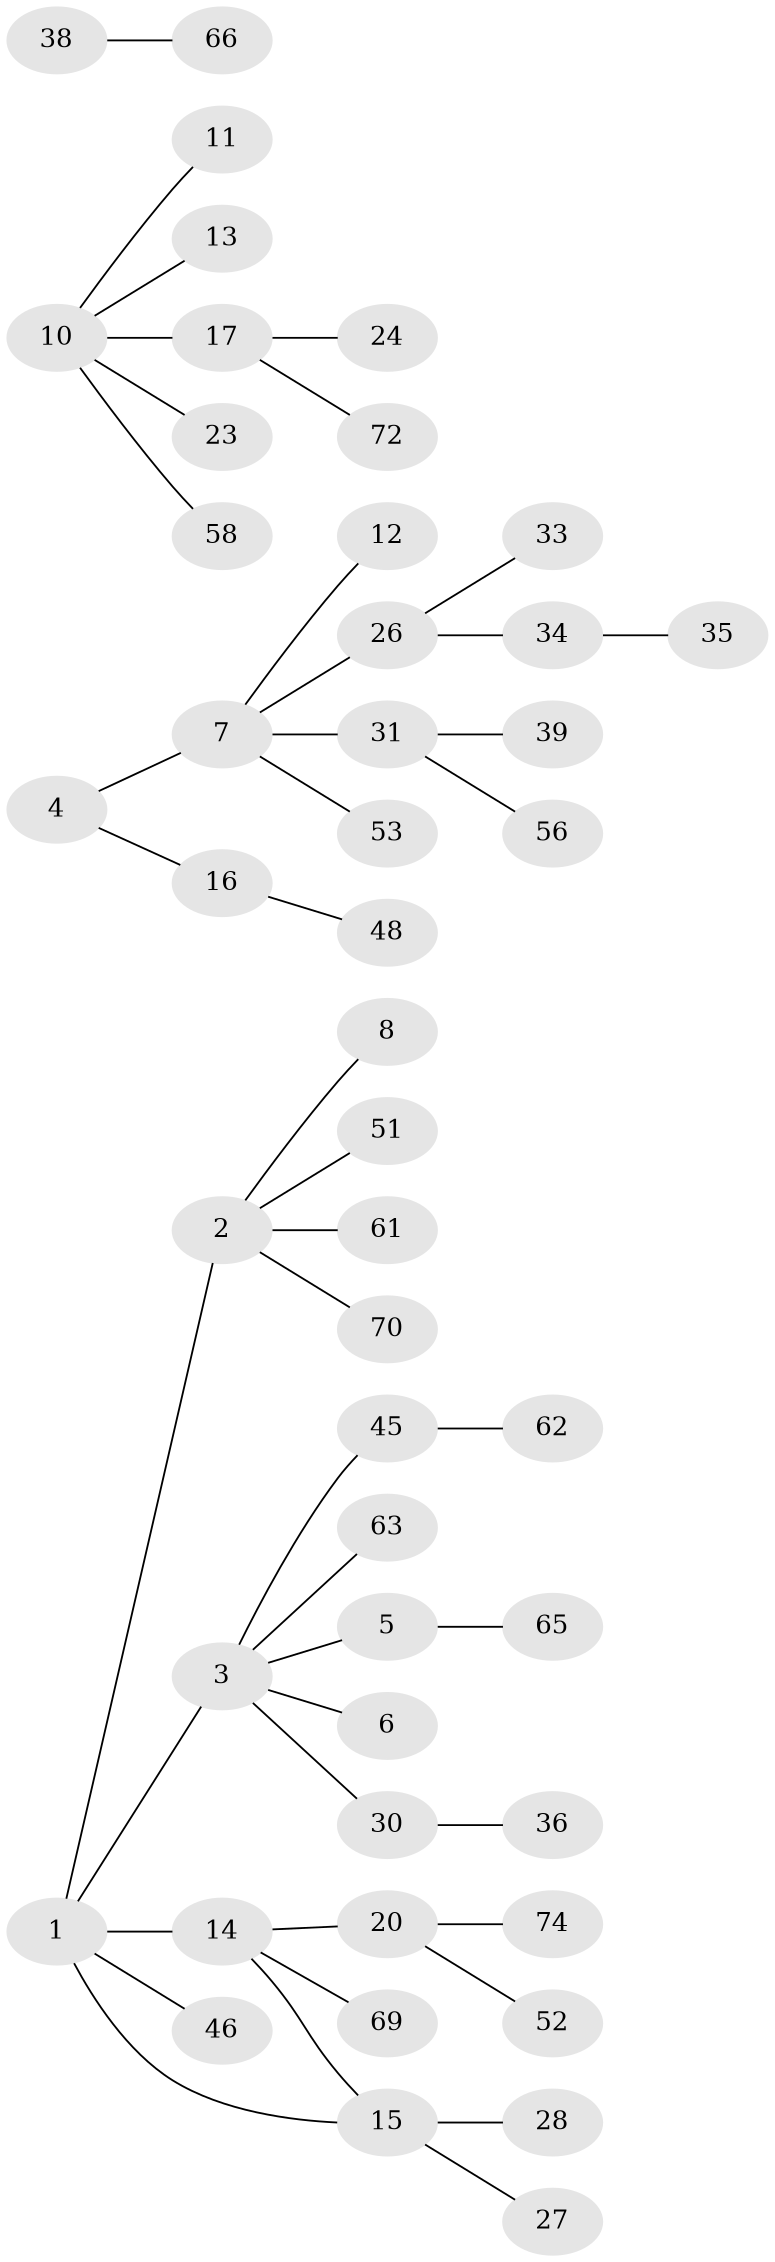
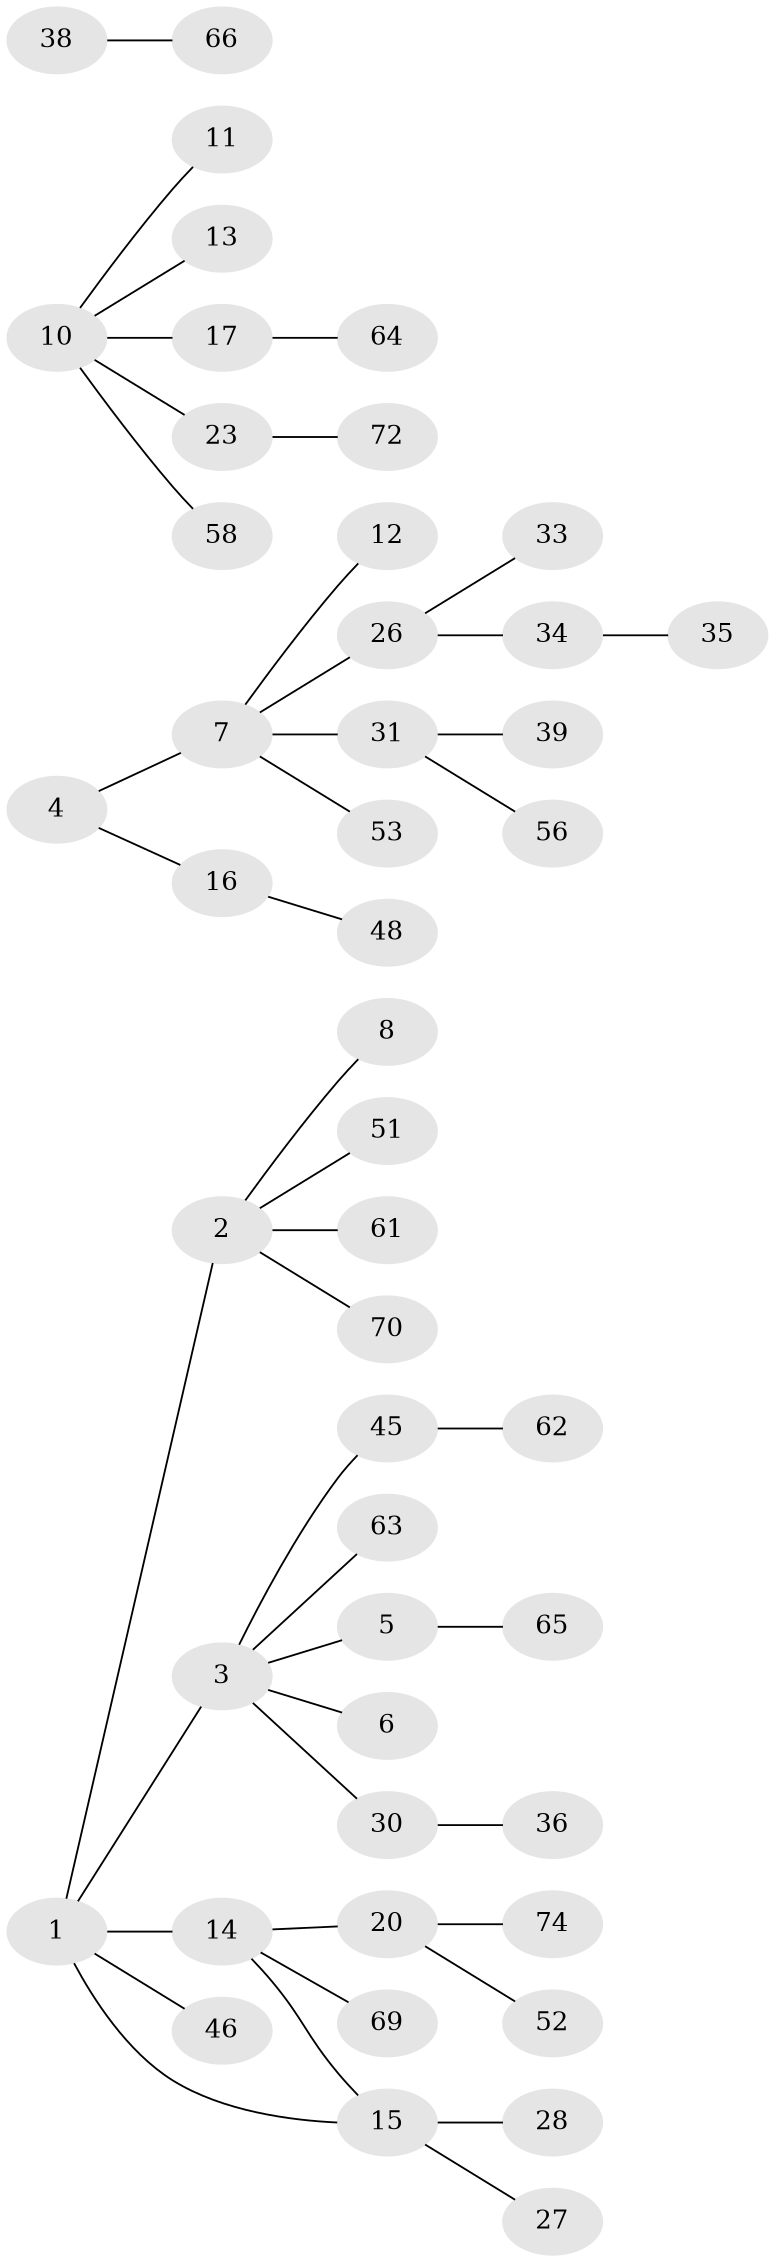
node "24": label "24" -> "64"
edge "17" -- "72": now "23" -- "72"
